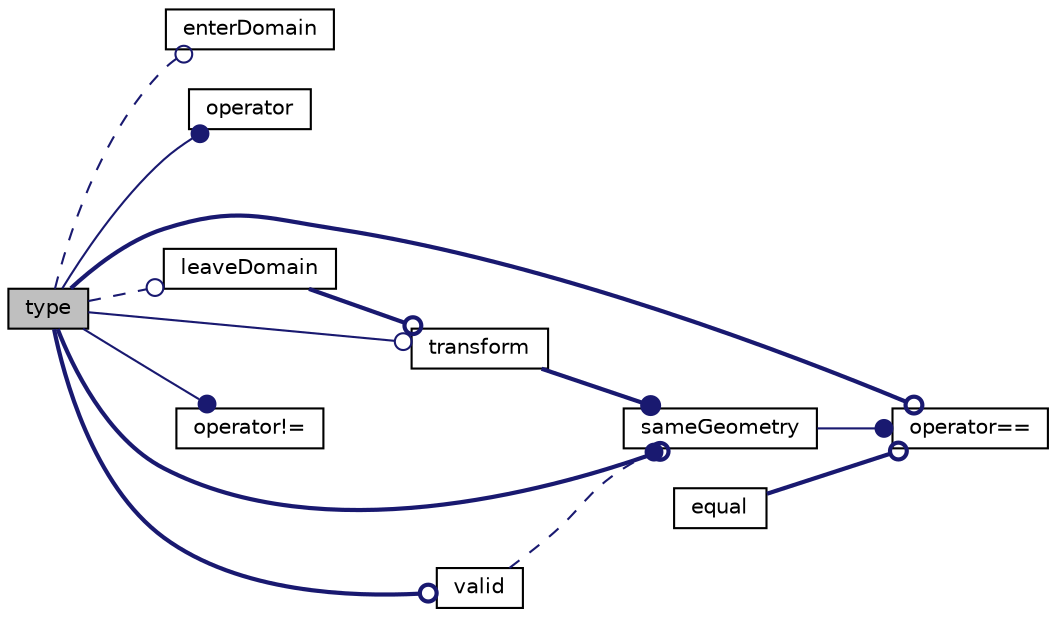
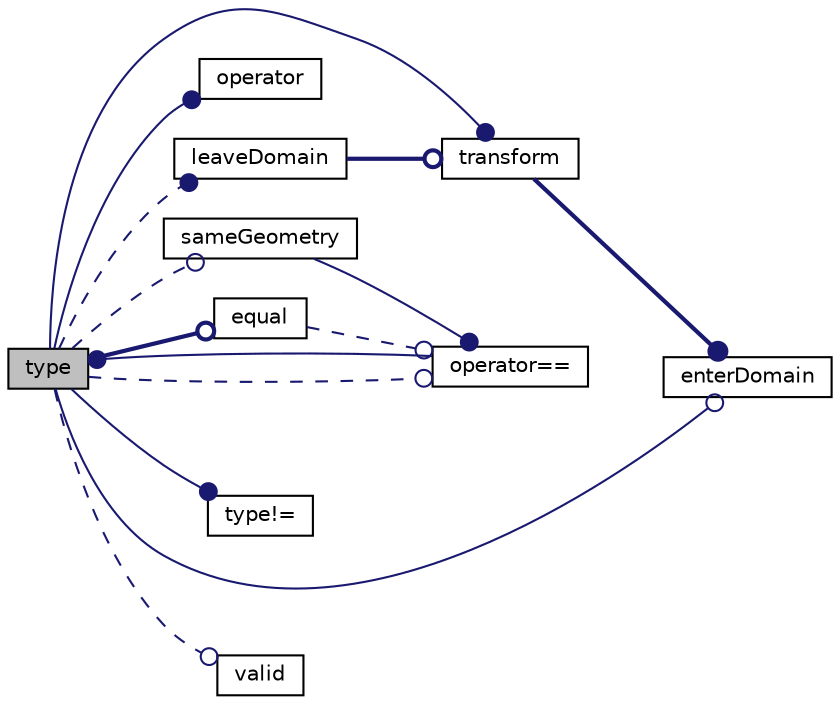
edge "type" -> "enterDomain": style dashed -> solid
edge "type" -> "operator==": style bold -> dashed
edge "type" -> "leaveDomain": arrowhead odot -> dot
edge "type" -> "transform": arrowhead odot -> dot
edge "type" -> "equal": added
edge "operator==" -> "type": added
edge "transform" -> "sameGeometry": now "transform" -> "enterDomain"
node "operator!=": label "operator!=" -> "type!="
edge "equal" -> "operator==": style bold -> dashed
edge "type" -> "sameGeometry": style bold -> dashed
edge "valid" -> "sameGeometry": removed
edge "type" -> "valid": style bold -> dashed
